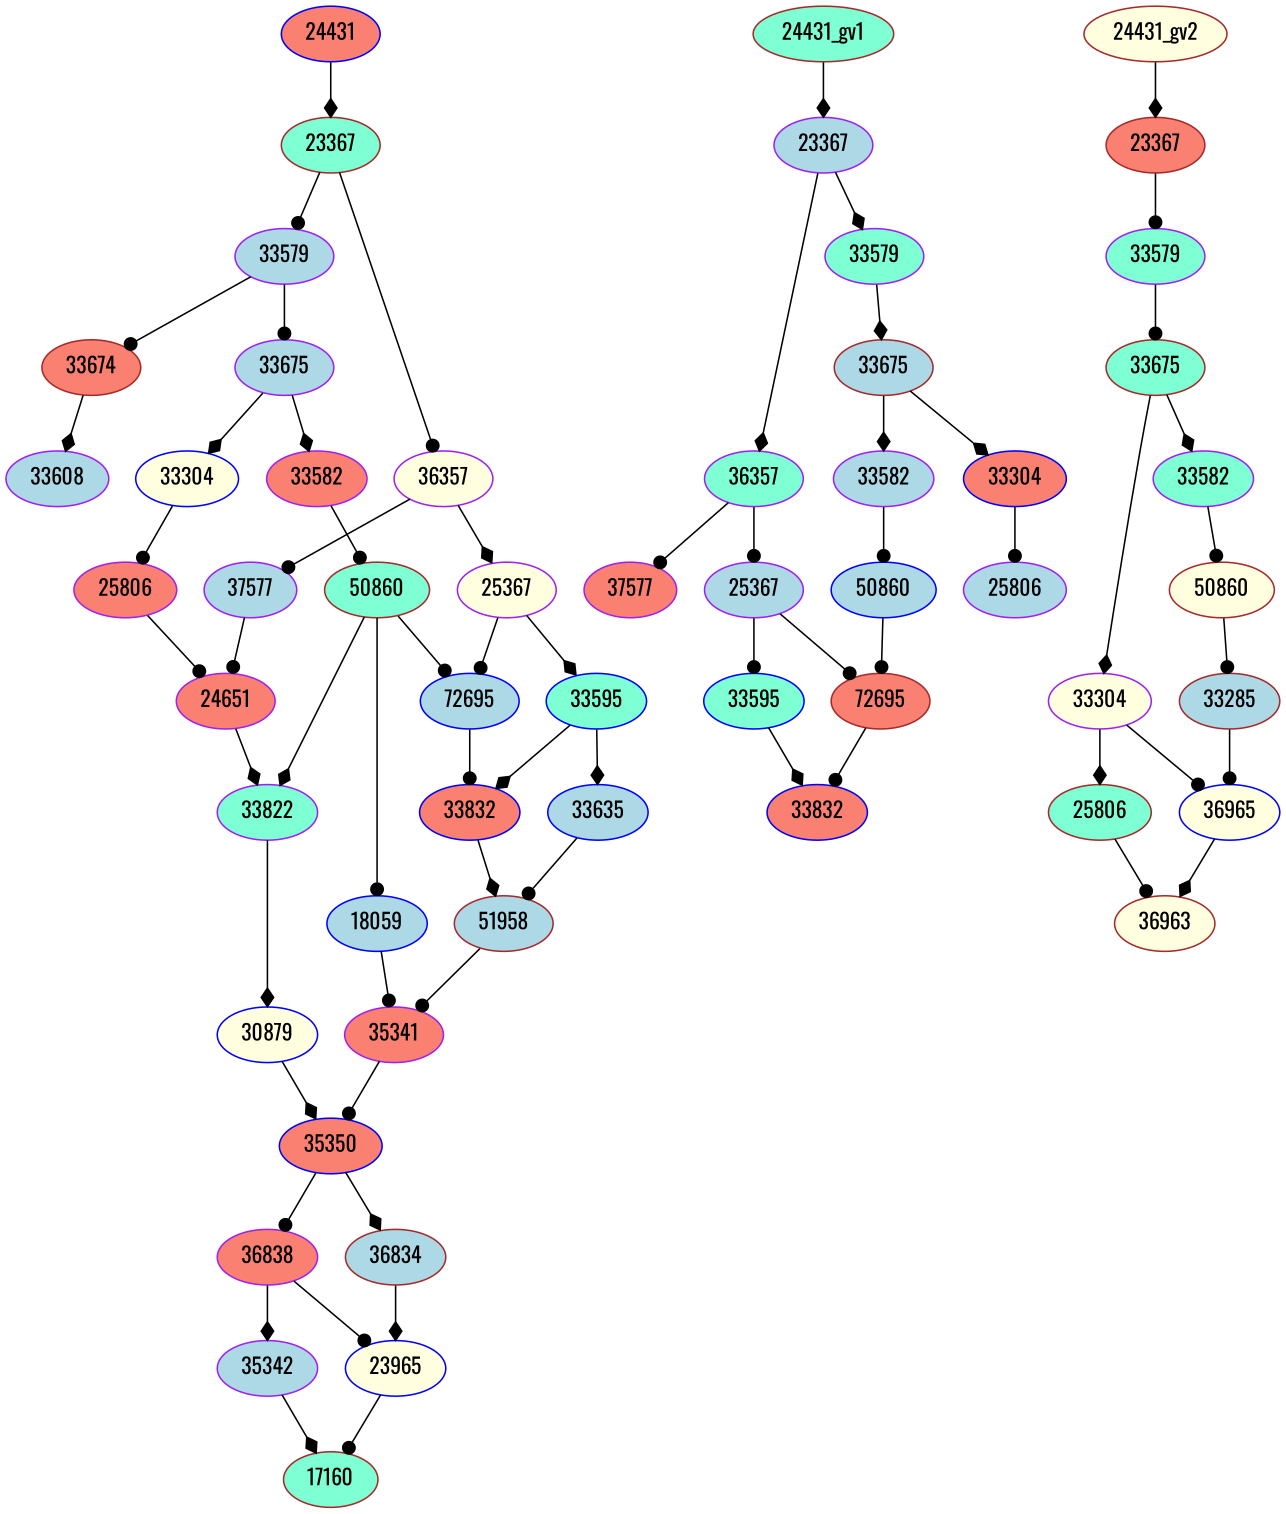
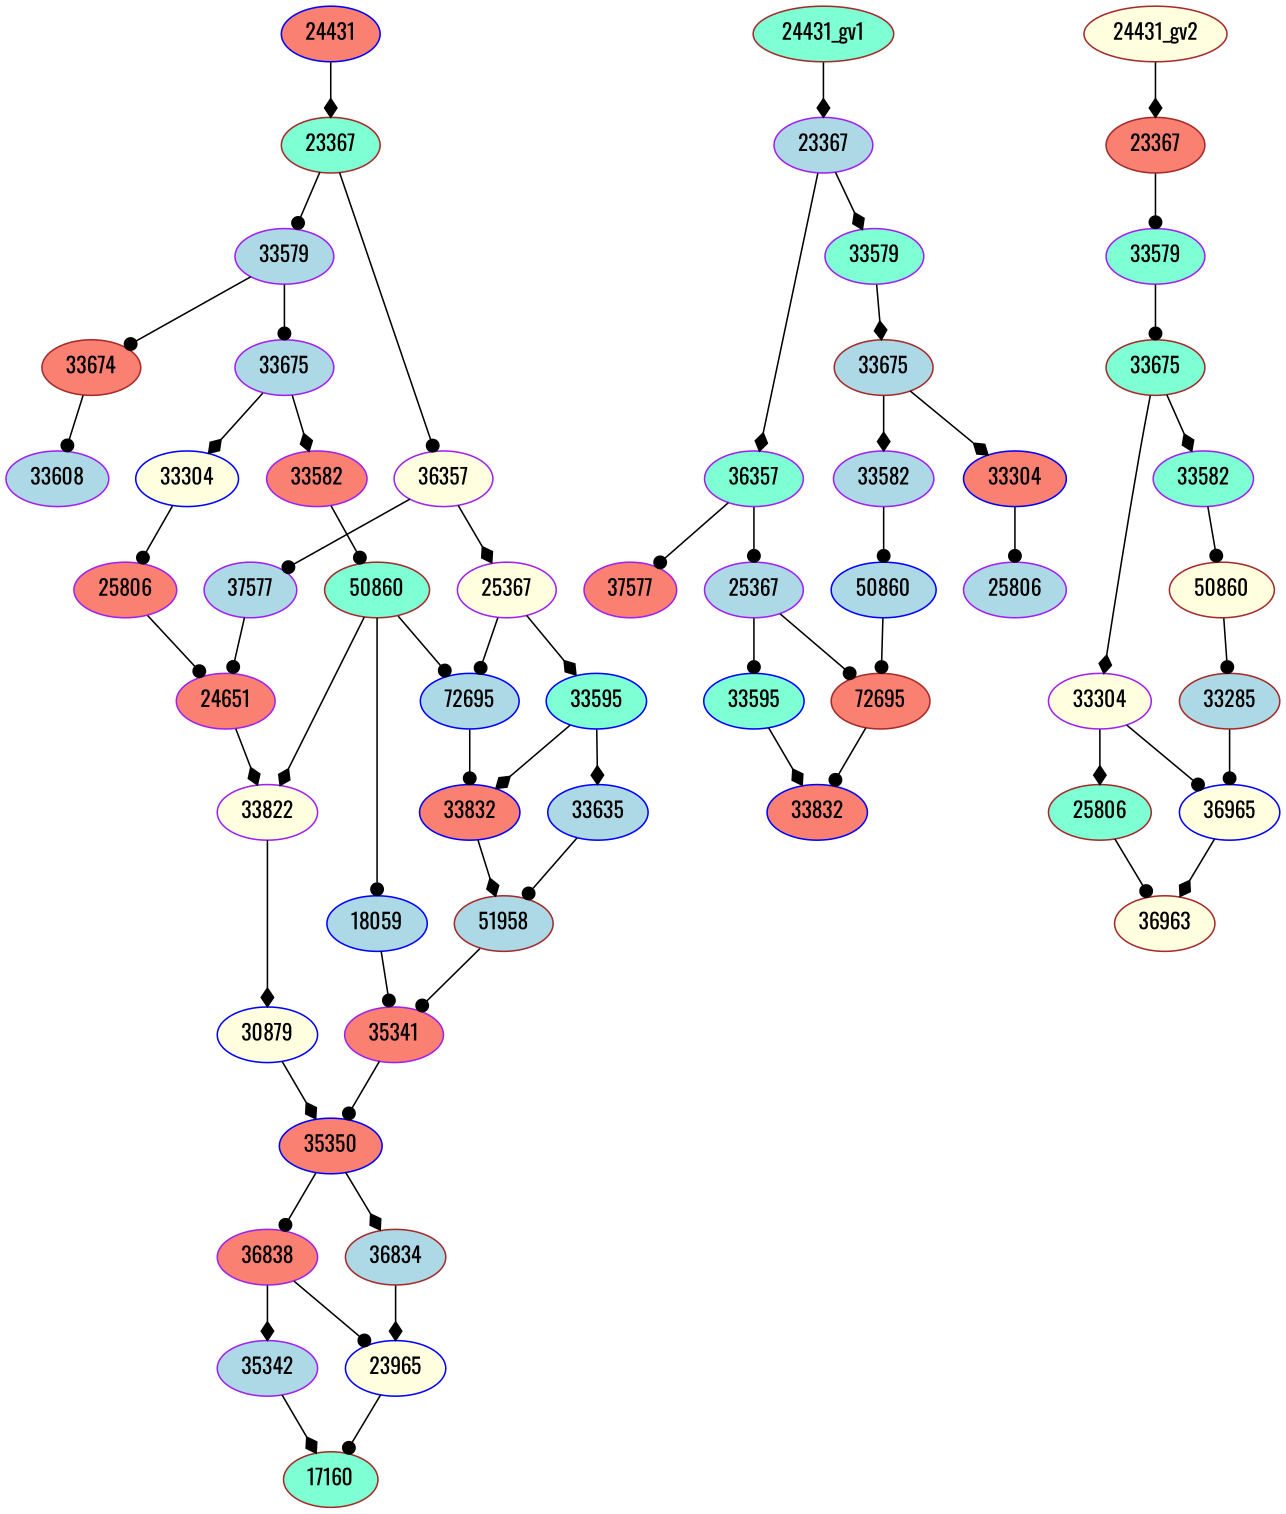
edge "33674" -> "33608": arrowhead diamond -> dot
node "33822": fillcolor aquamarine -> lightyellow
